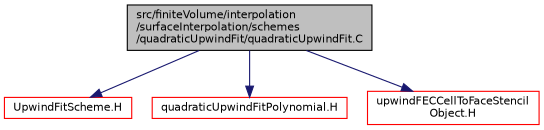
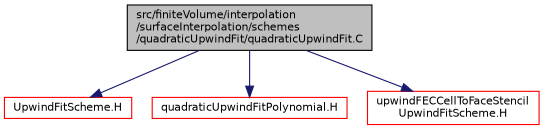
node "upwindFECCellToFaceStencil Object.H": label "upwindFECCellToFaceStencil Object.H" -> "upwindFECCellToFaceStencil UpwindFitScheme.H"
